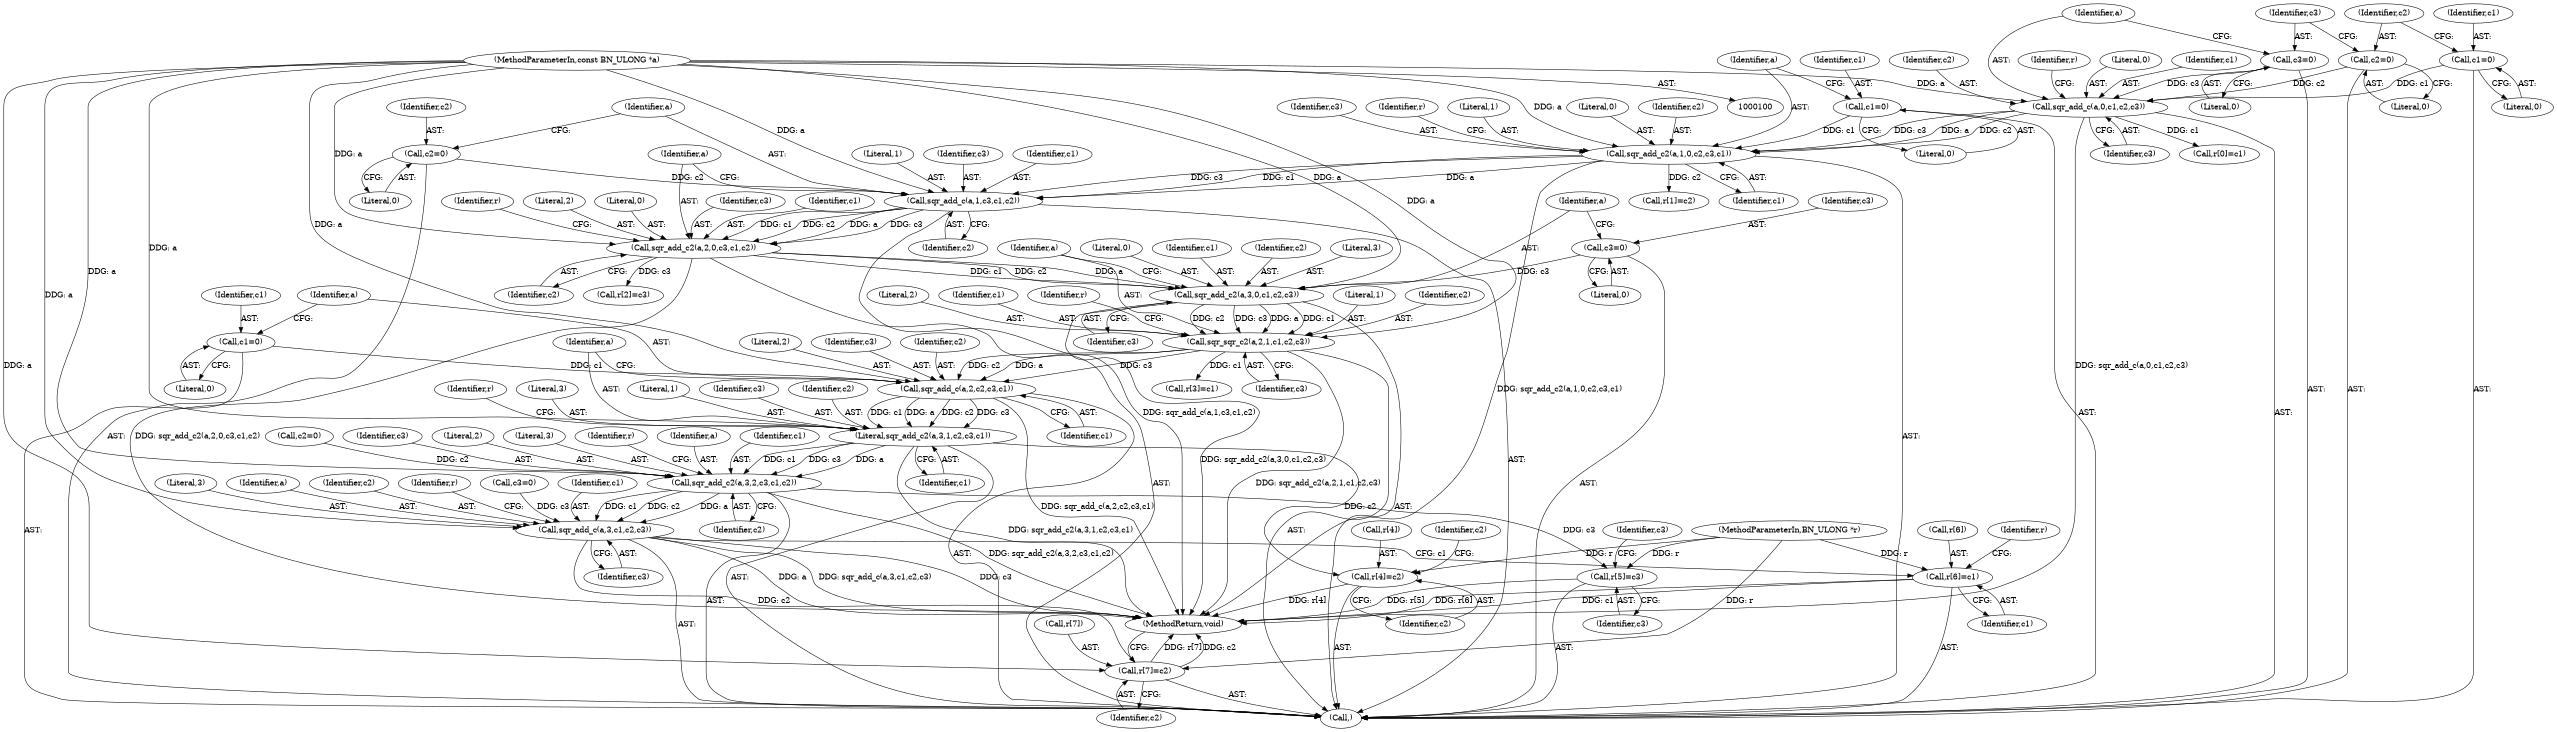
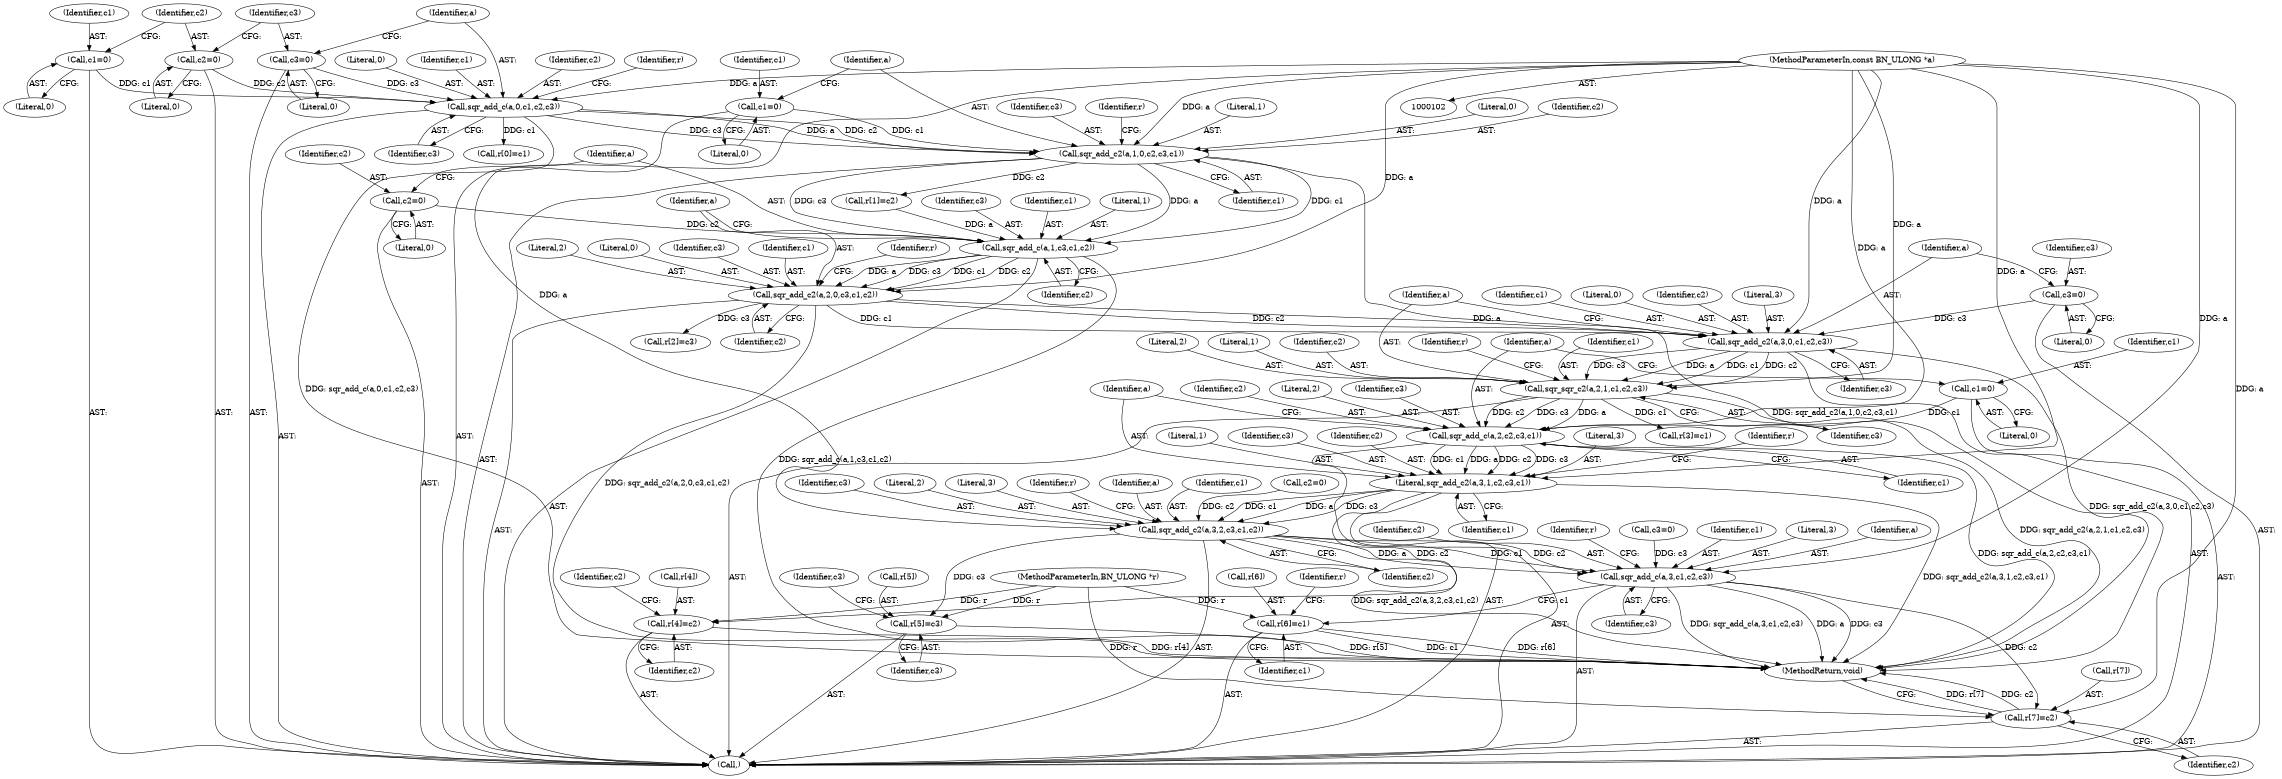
node "1000100": label "1000100" -> "1000102"
edge "(MethodParameterIn,const BN_ULONG *a)" -> "(Call,sqr_add_c(a,1,c3,c1,c2))": now "(Call,r[1]=c2)" -> "(Call,sqr_add_c(a,1,c3,c1,c2))"
node "(Call,r[5])": added
